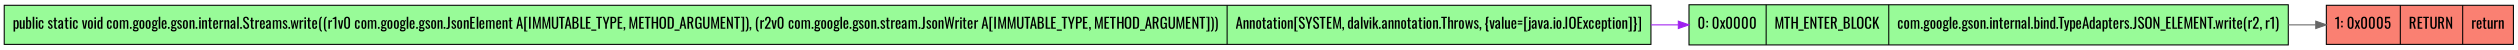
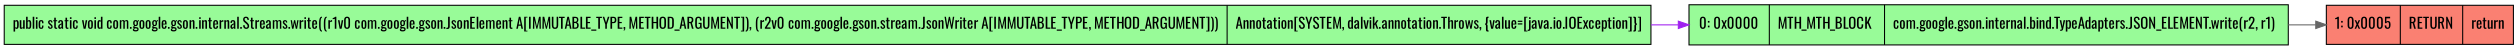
node "0: 0x0000": text "MTH_ENTER_BLOCK" -> "MTH_MTH_BLOCK"
